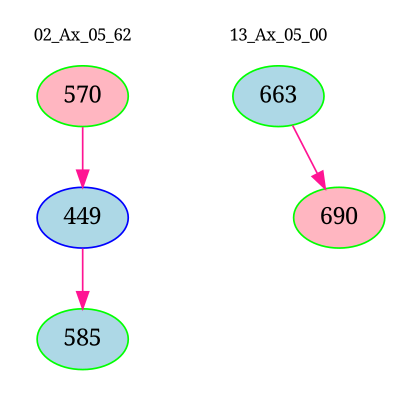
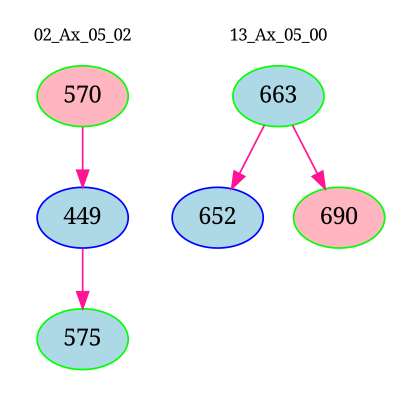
cluster "02_Ax_05_62": label "02_Ax_05_62" -> "02_Ax_05_02"
node "652": added
node "585": label "585" -> "575"
